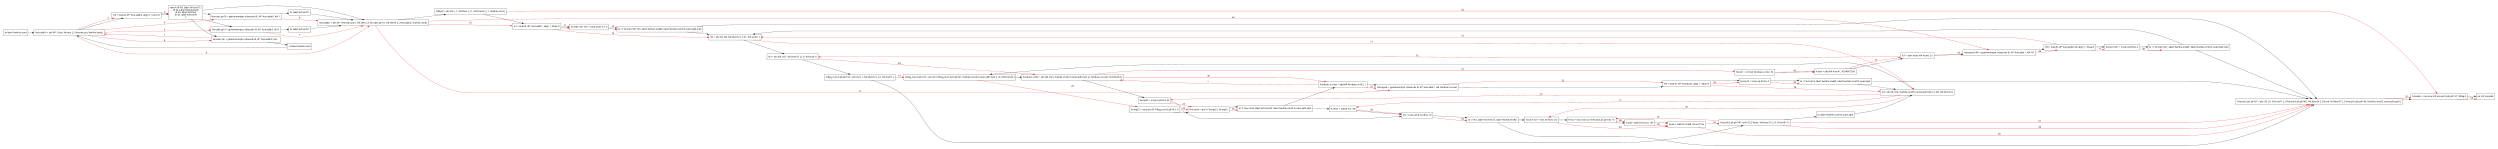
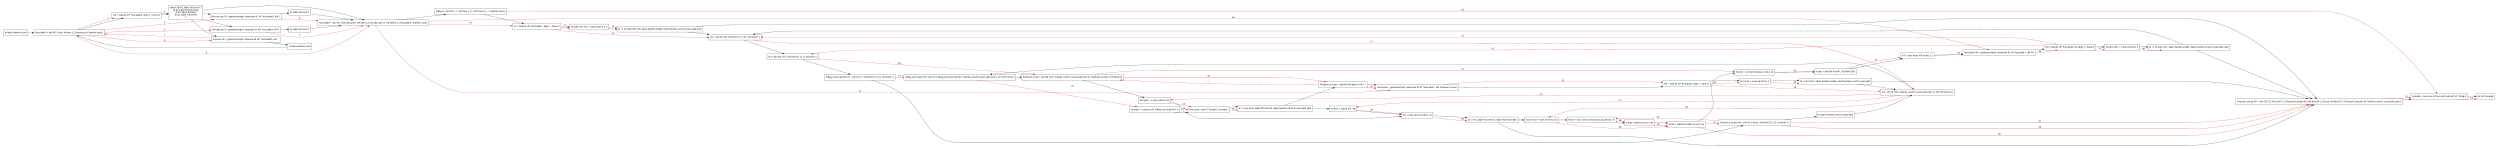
edge "%7 = ashr exact i64 %sext, 32" -> "%3 = phi i64 [ %7, %if.then37 ], [ 0, %if.end11 ]": now "%8 = load i8, i8* %arrayidx140, align 1, !tbaa !2" -> "%3 = phi i64 [ %7, %if.then37 ], [ 0, %if.end11 ]"
edge "%sub = add i32 %add, %conv13.le" -> "%inc41 = shl i64 %indvars.iv142, 32": added
